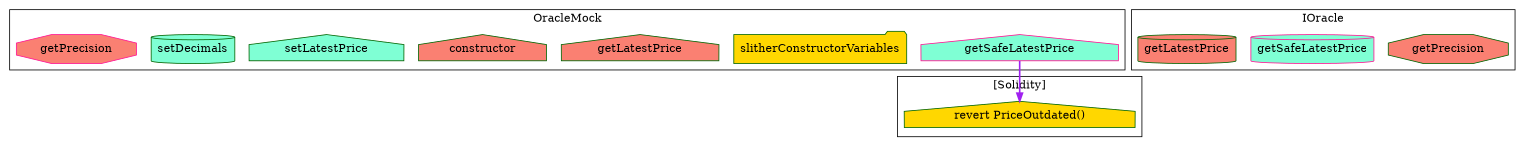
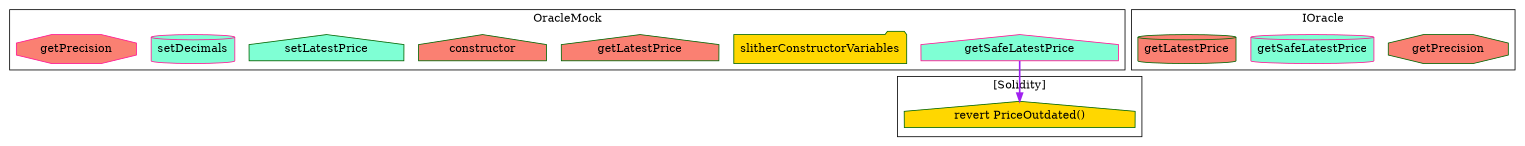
node "setDecimals": color darkgreen -> deeppink
